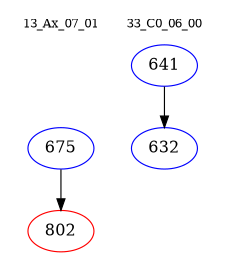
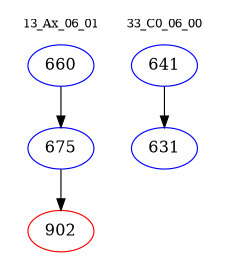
cluster "13_Ax_07_01": label "13_Ax_07_01" -> "13_Ax_06_01"
node "660": added
node "632": label "632" -> "631"
node "802": label "802" -> "902"
